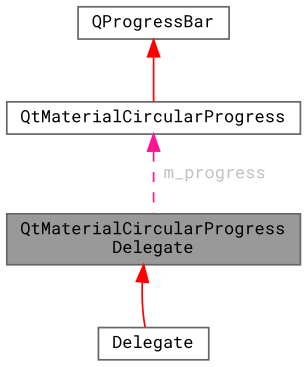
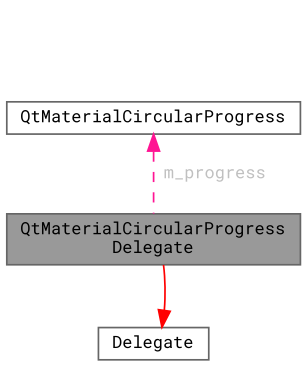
node "QProgressBar": removed
edge "Delegate" -> "QtMaterialCircularProgress Delegate": reversed
